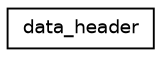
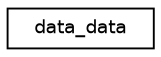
node "data_header": label "data_header" -> "data_data"
